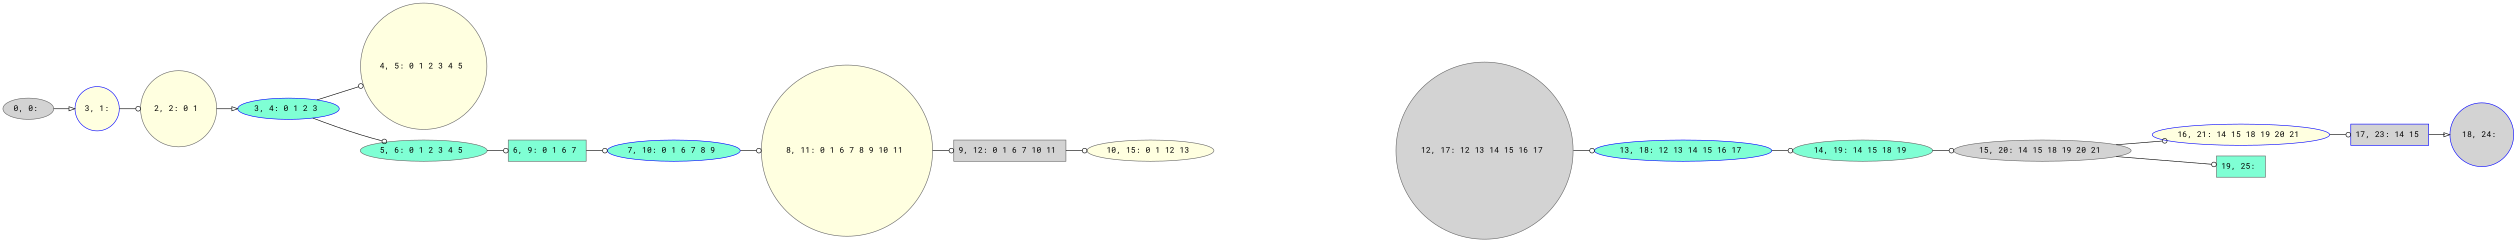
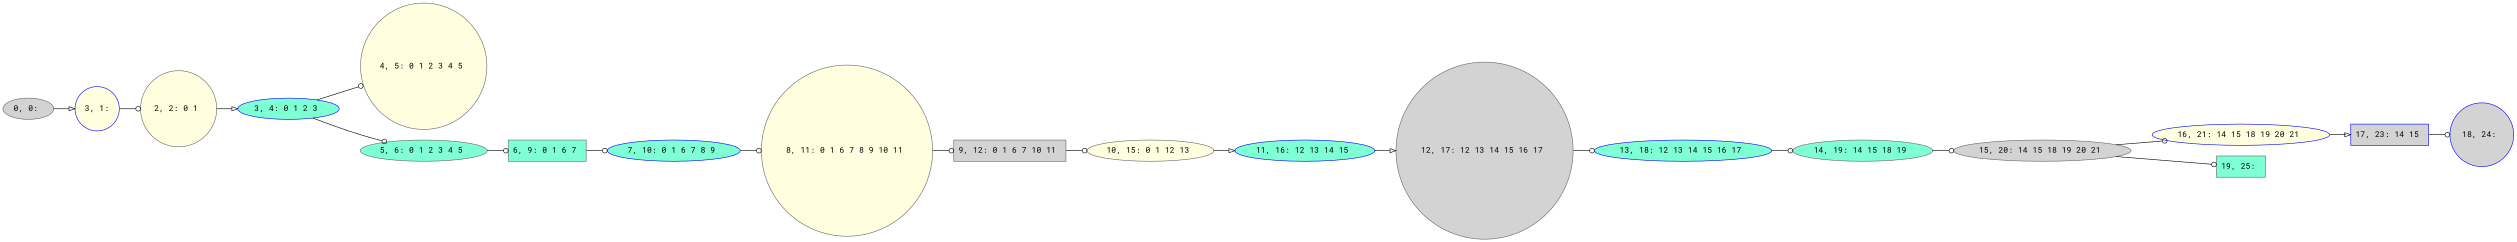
edge "16, 21: 14 15 18 19 20 21" -> "17, 23: 14 15": arrowhead odot -> onormal
edge "17, 23: 14 15" -> "18, 24:": arrowhead onormal -> odot
node "11, 16: 12 13 14 15": added
